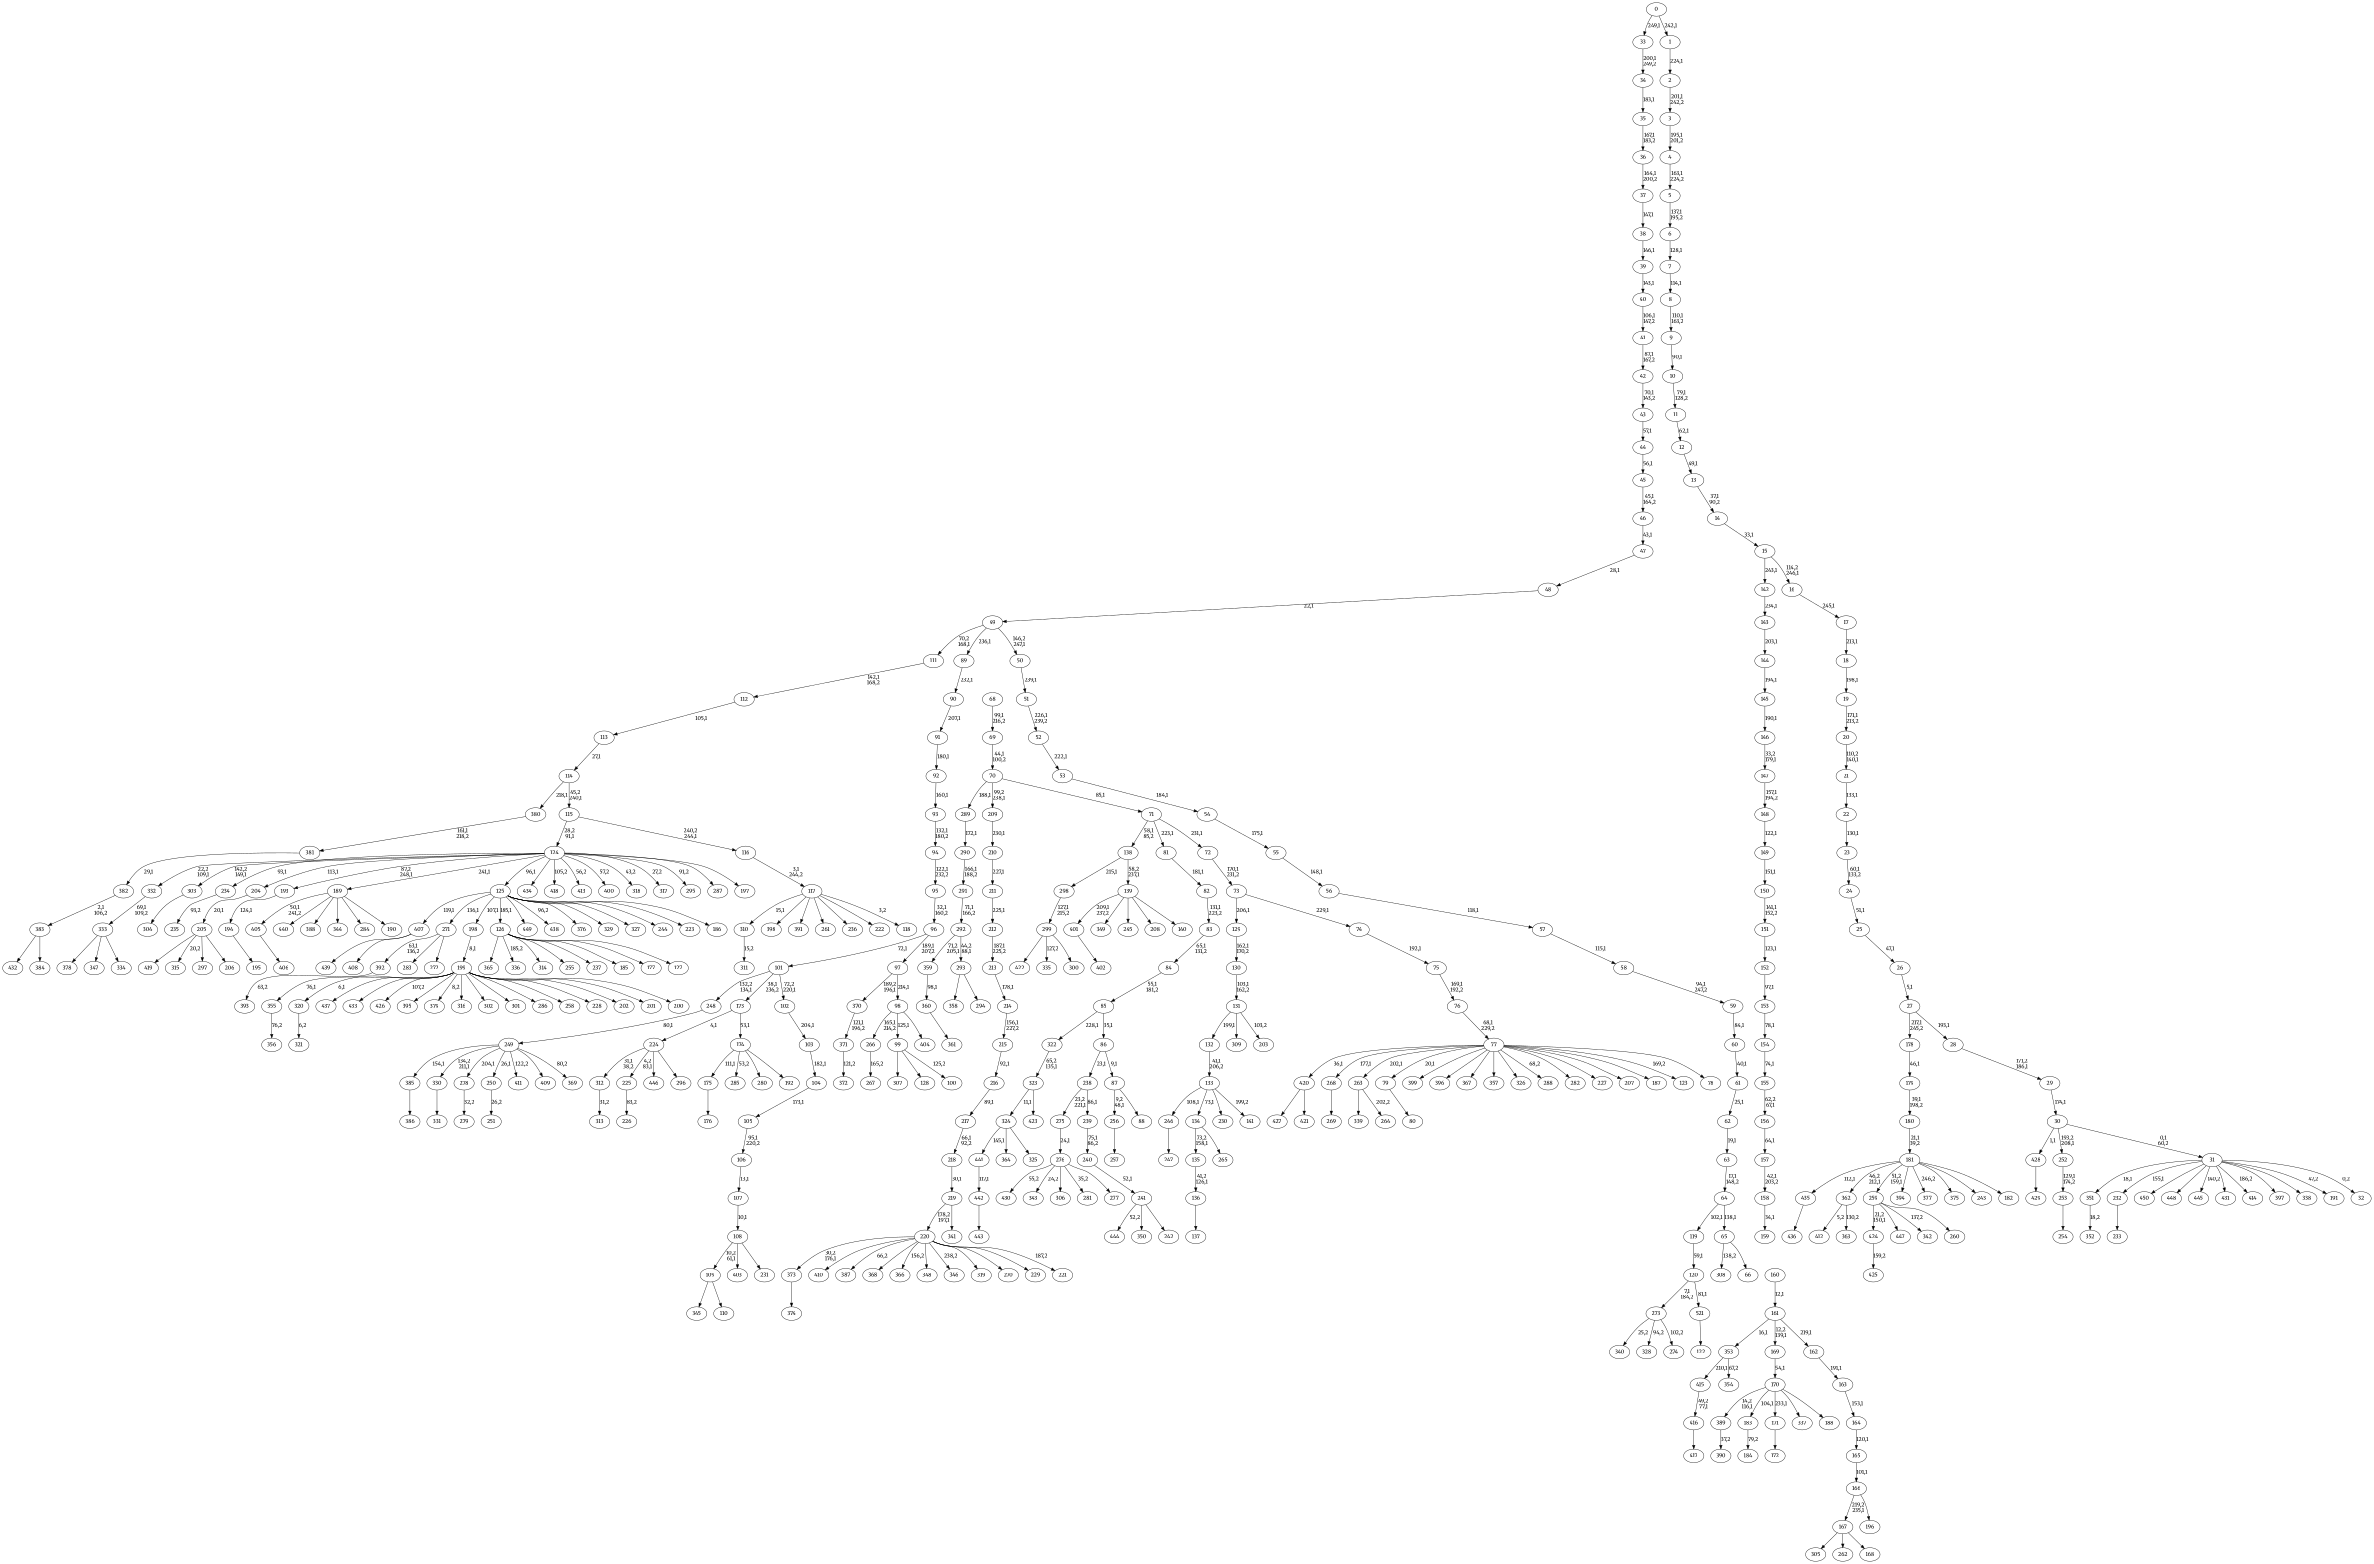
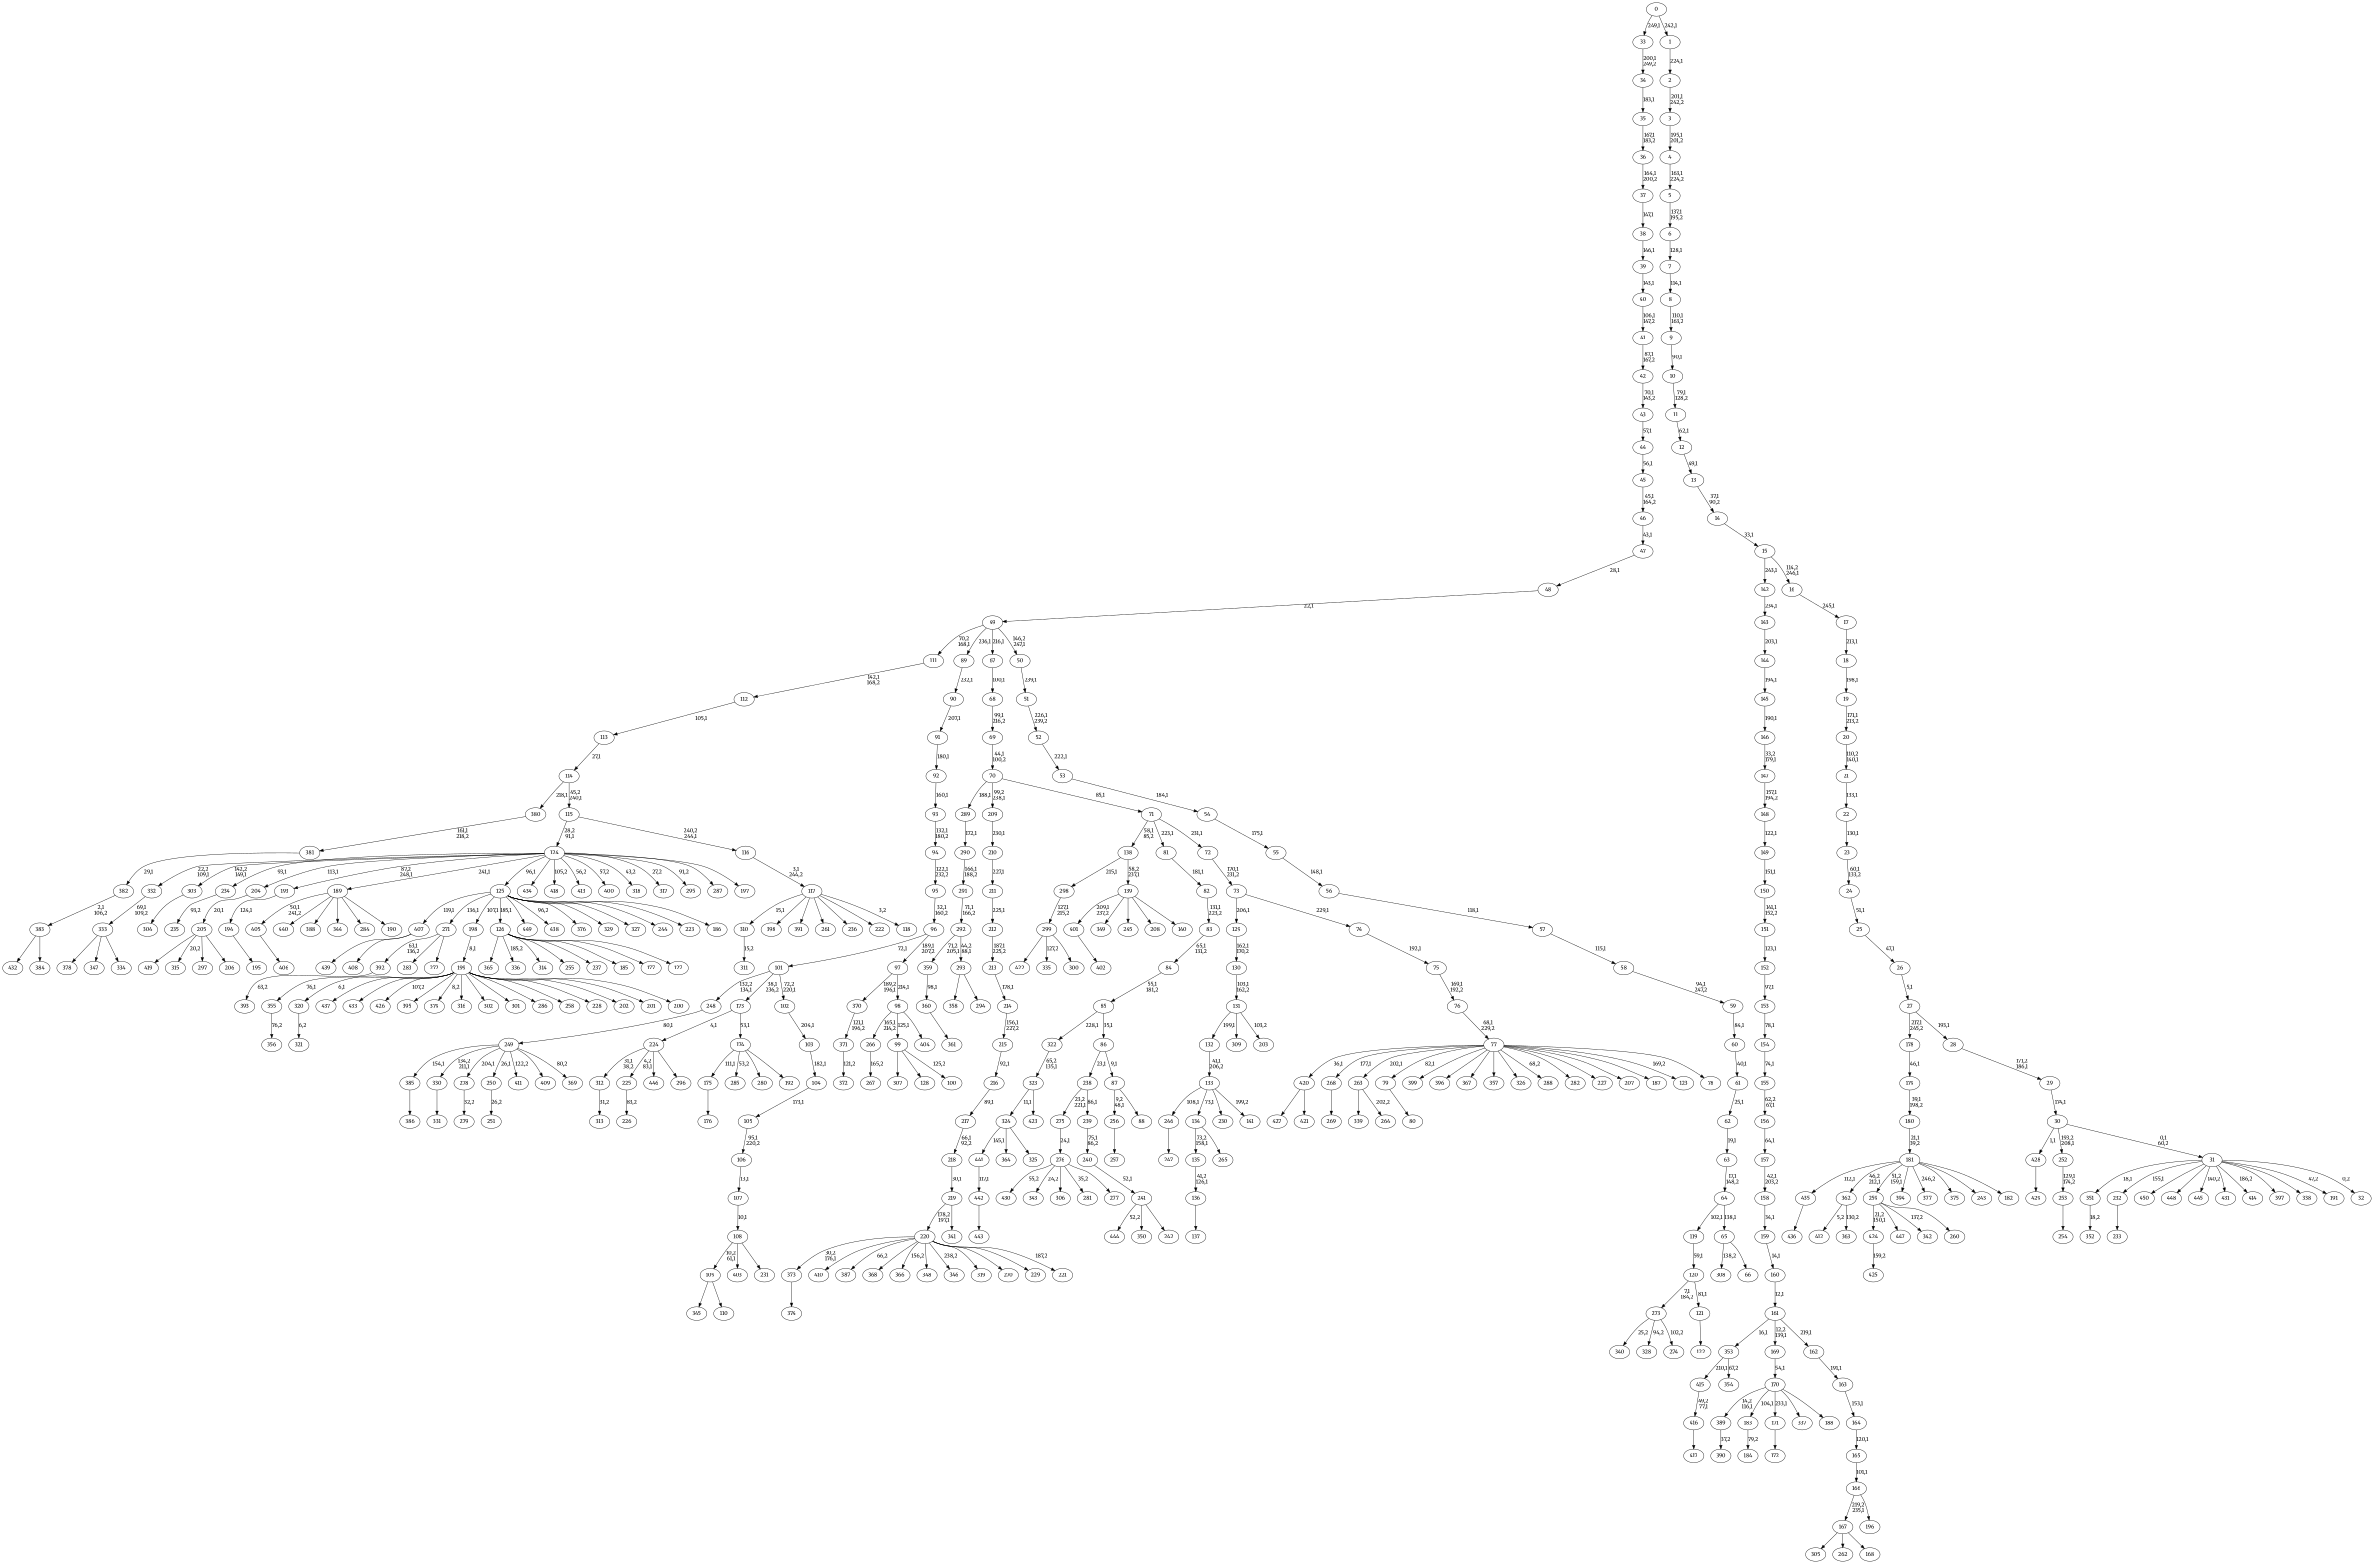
node "67": added
edge "77" -> "79": label "20,1" -> "82,1"
edge "159" -> "160": added, label "14,1"
node "521": label "521" -> "121"
